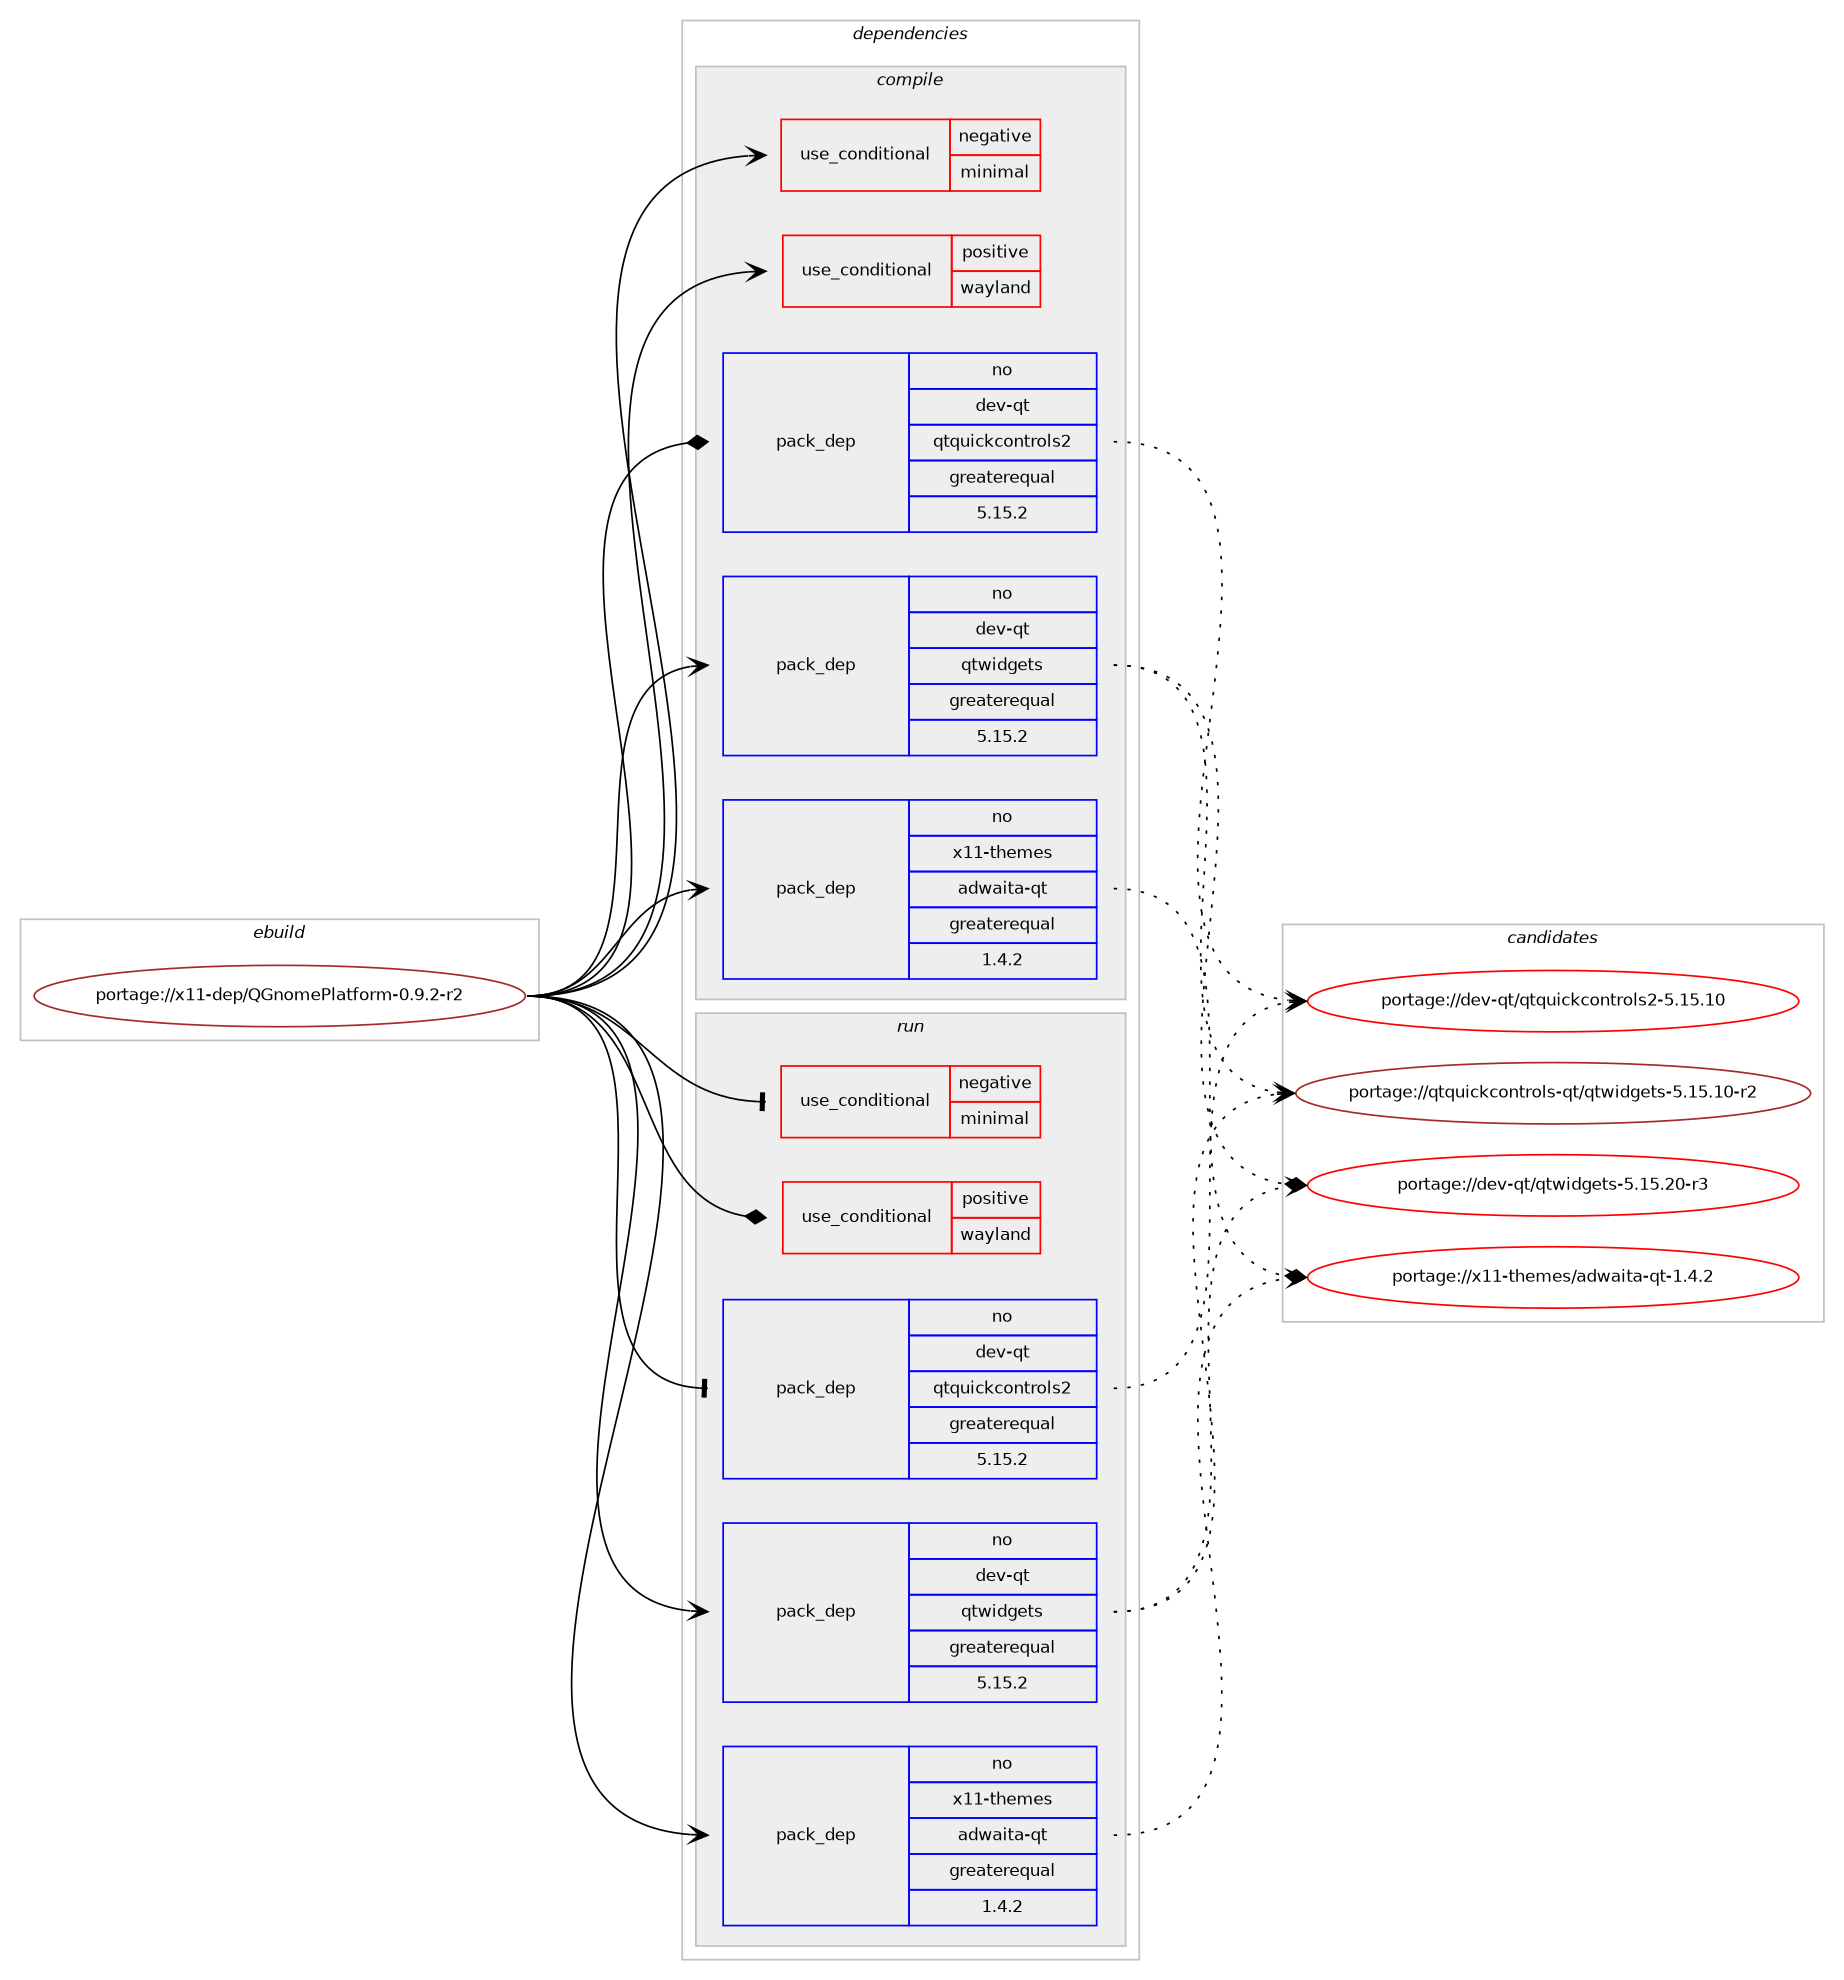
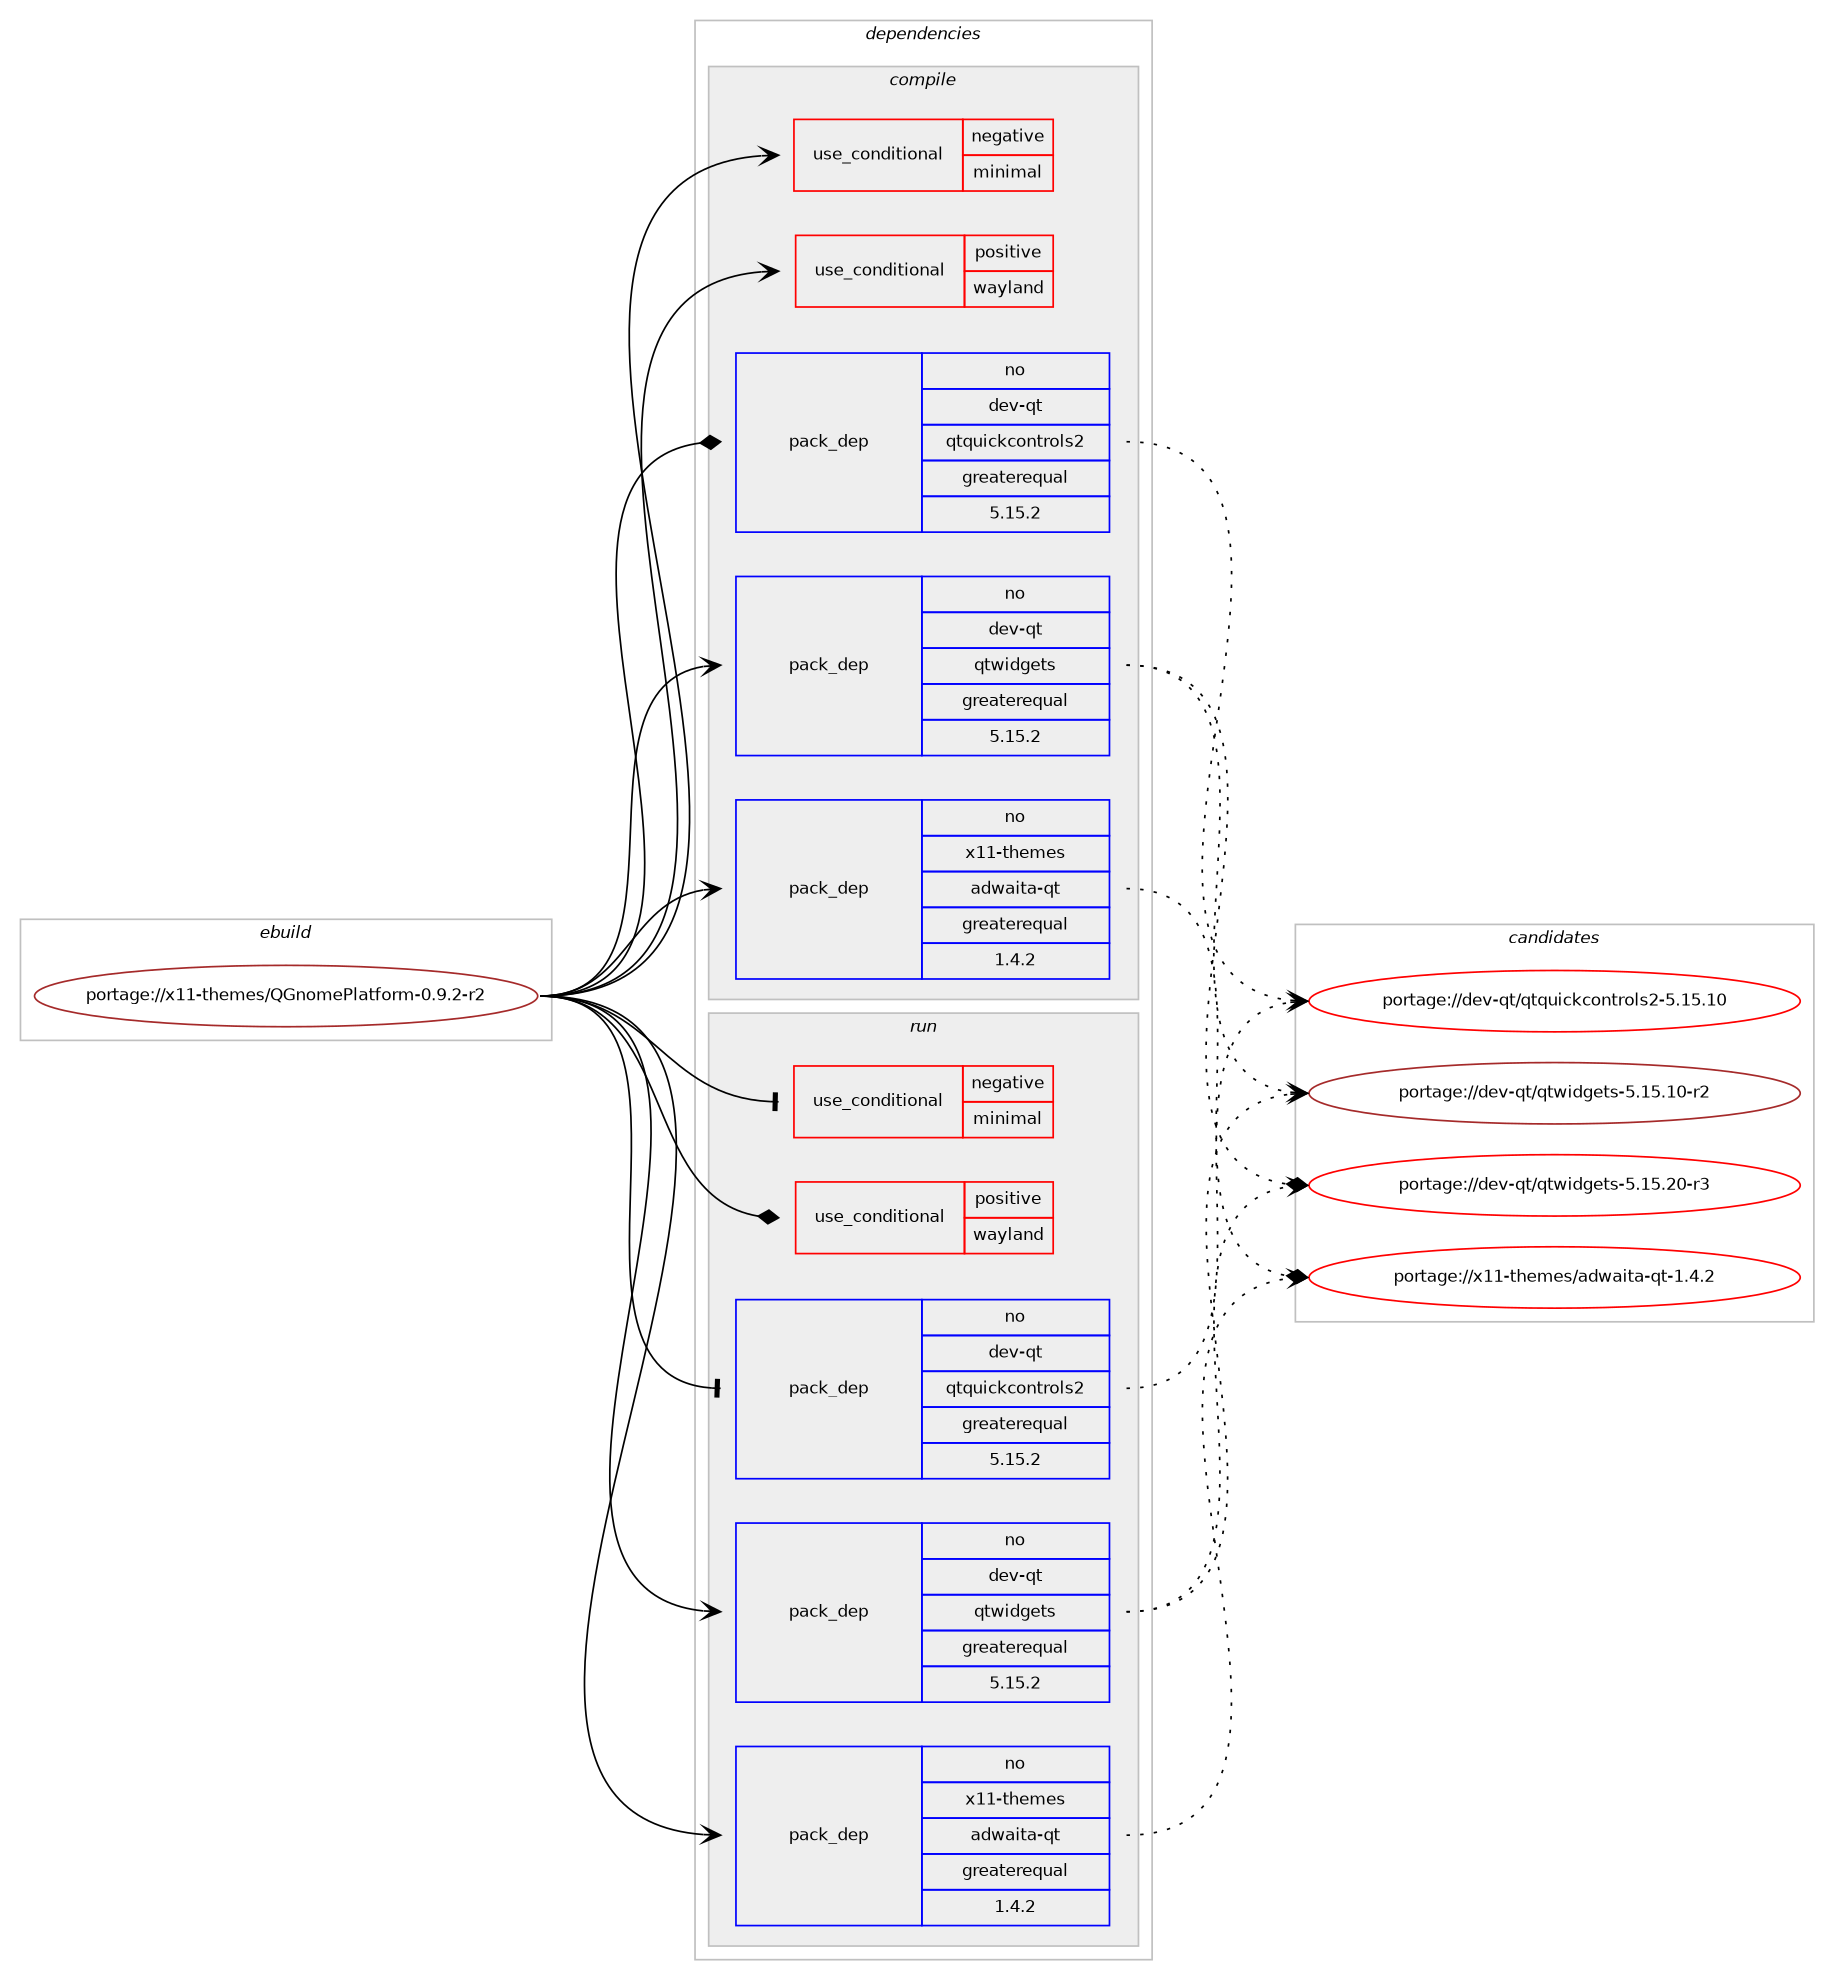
node "portage://x11-dep/QGnomePlatform-0.9.2-r2": label "portage://x11-dep/QGnomePlatform-0.9.2-r2" -> "portage://x11-themes/QGnomePlatform-0.9.2-r2"
node "portage://qtquickcontrols-qt/qtwidgets-5.15.10-r2": label "portage://qtquickcontrols-qt/qtwidgets-5.15.10-r2" -> "portage://dev-qt/qtwidgets-5.15.10-r2"
